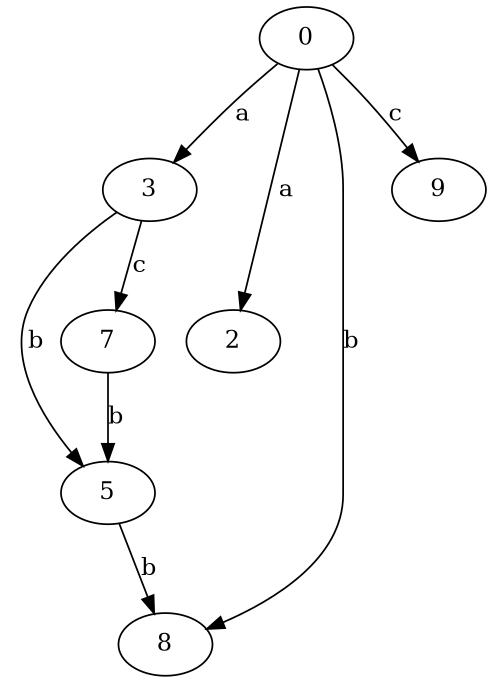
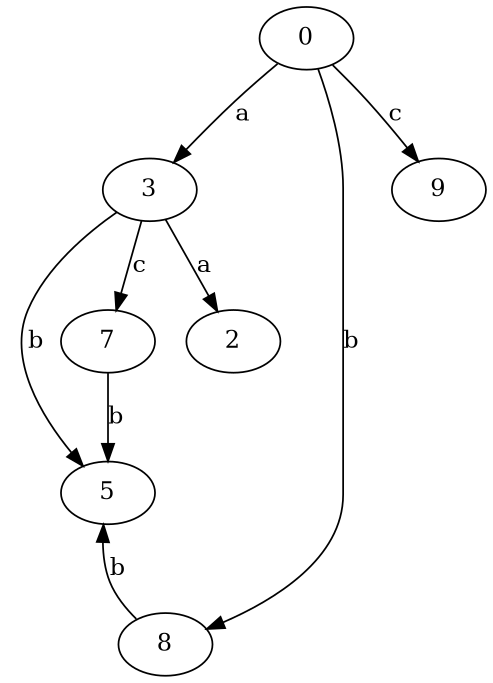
edge "0" -> "2": now "3" -> "2"
edge "5" -> "8": reversed
